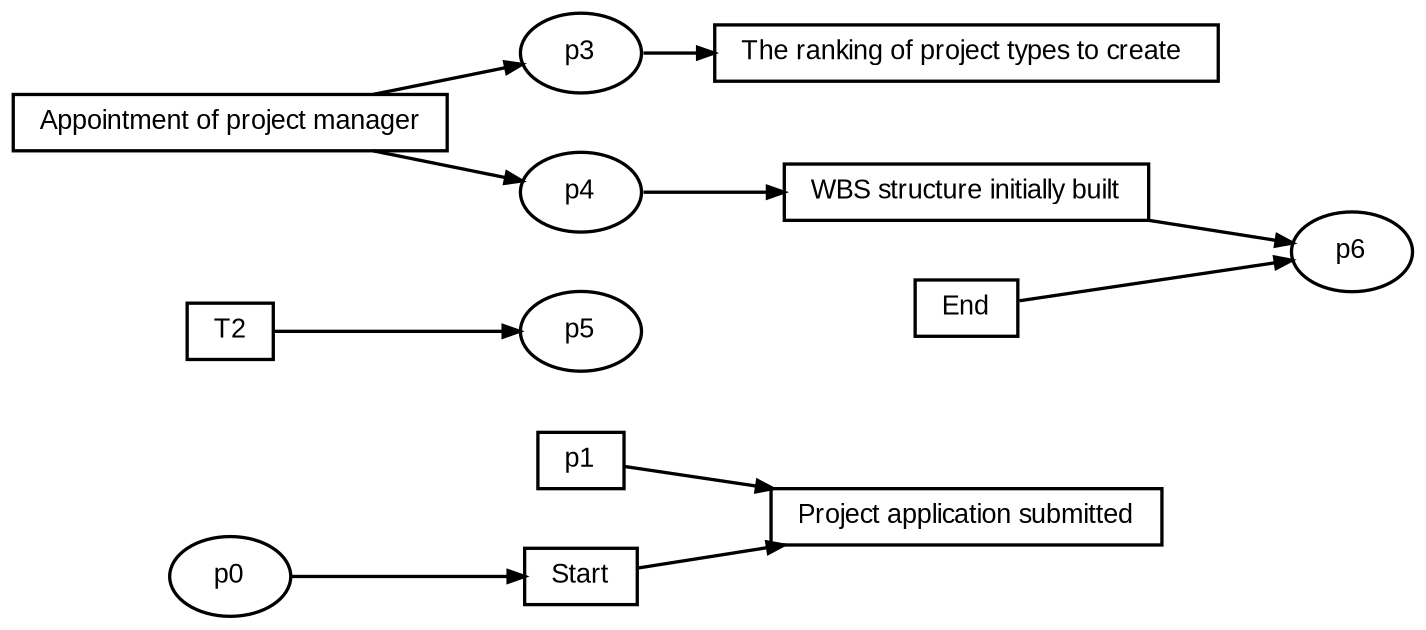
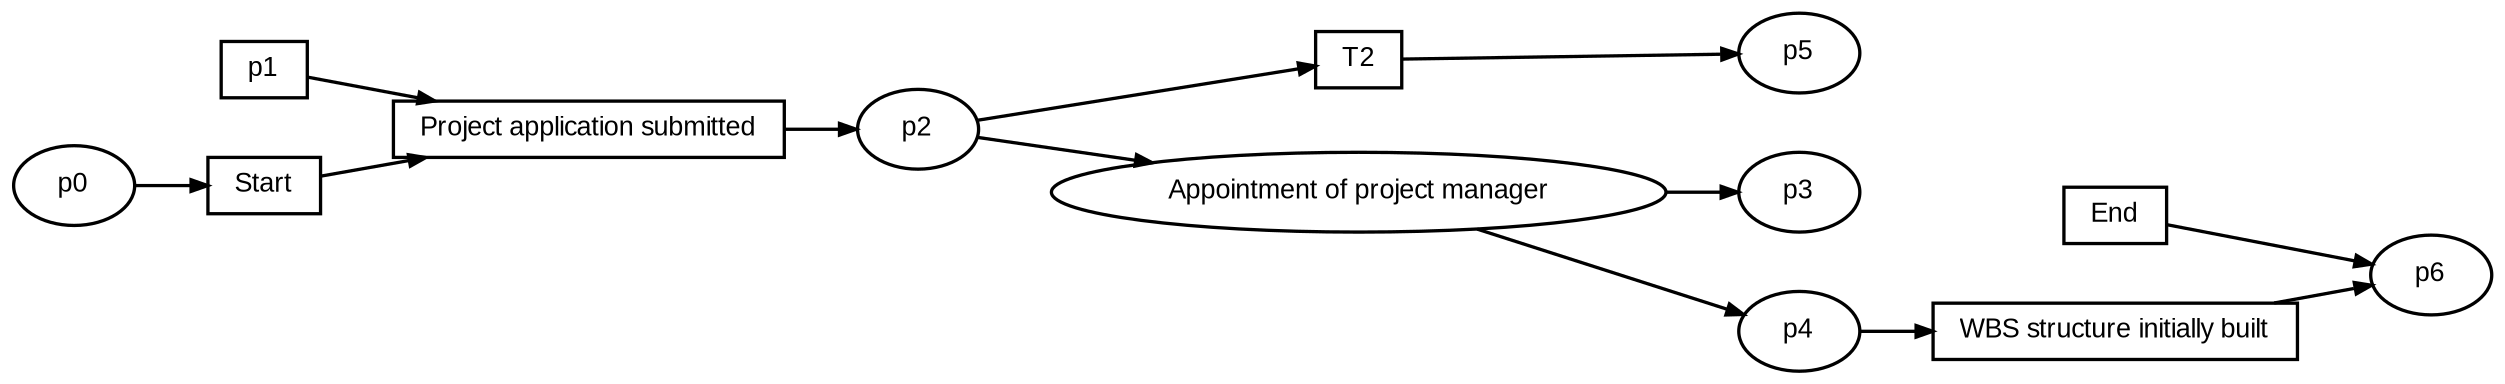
node "The ranking of project types to create": removed
node "Appointment of project manager": shape box -> ellipse
node "p2": added
